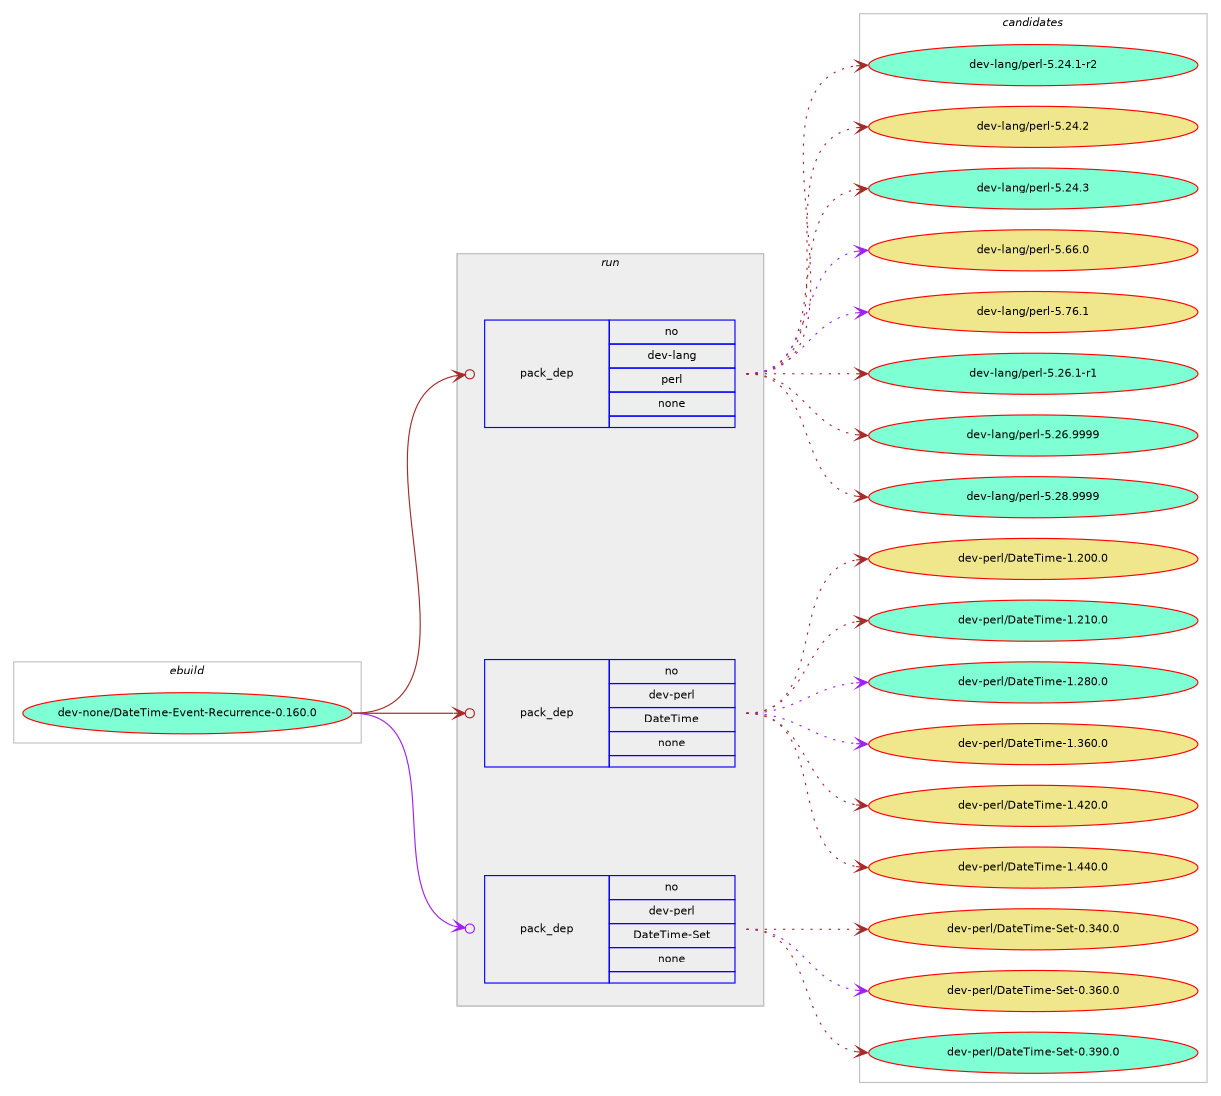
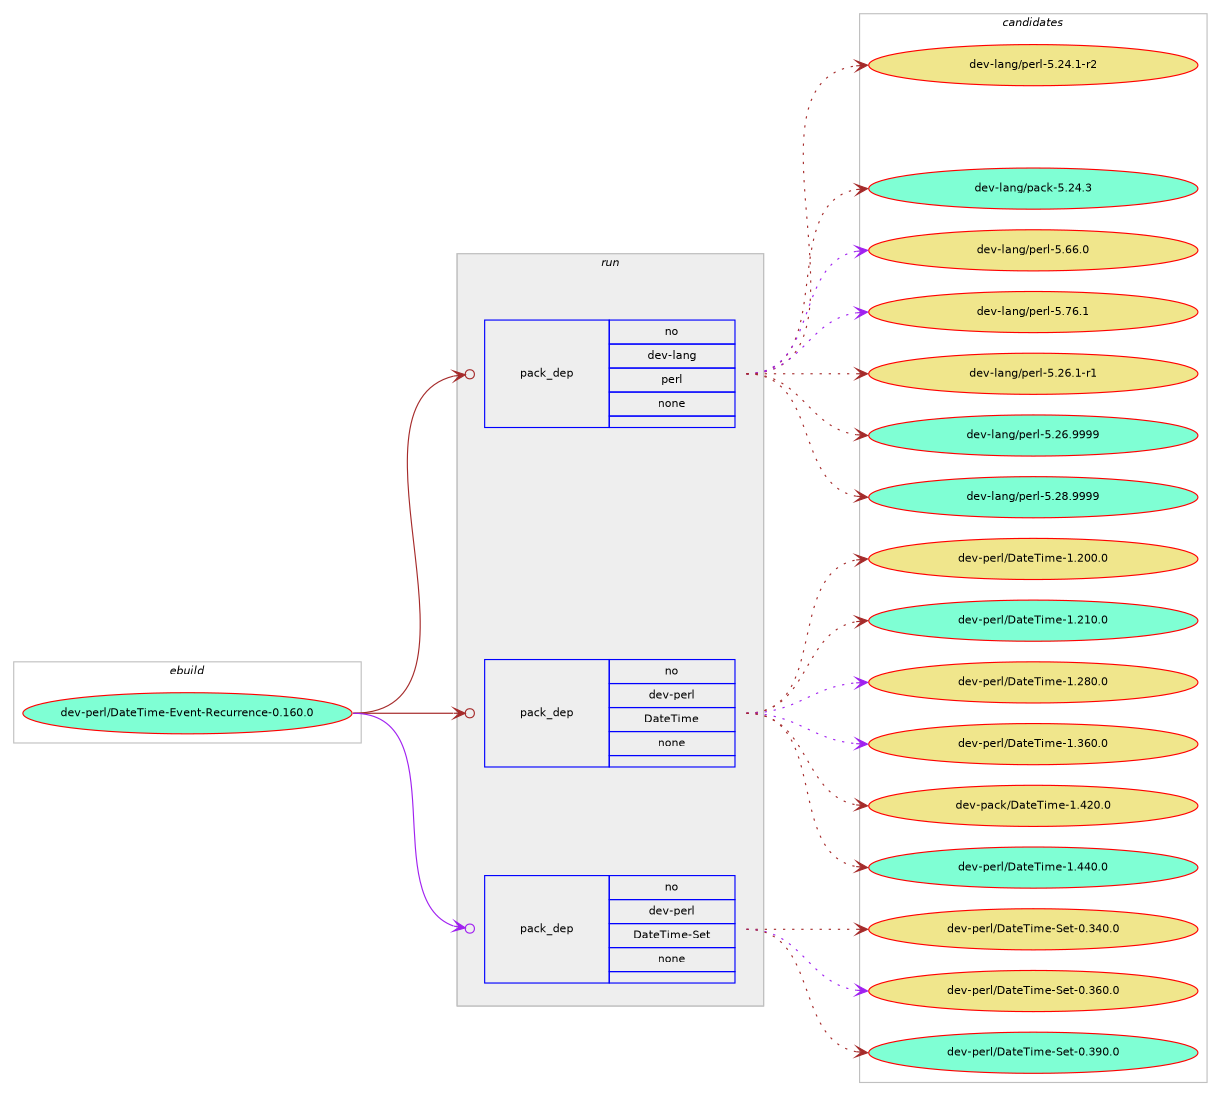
node "dev-lang/perl-5.24.1-r2": fillcolor aquamarine -> khaki
node "dev-lang/perl-5.24.2": removed
node "dev-lang/perl-5.24.3": label "dev-lang/perl-5.24.3" -> "dev-lang/pack-5.24.3"
node "dev-lang/perl-5.26.1-r1": fillcolor aquamarine -> khaki
node "dev-perl/DateTime-1.280.0": fillcolor aquamarine -> khaki
node "dev-none/DateTime-Event-Recurrence-0.160.0": label "dev-none/DateTime-Event-Recurrence-0.160.0" -> "dev-perl/DateTime-Event-Recurrence-0.160.0"
node "dev-perl/DateTime-1.420.0": label "dev-perl/DateTime-1.420.0" -> "dev-pack/DateTime-1.420.0"
node "dev-perl/DateTime-1.440.0": fillcolor khaki -> aquamarine
